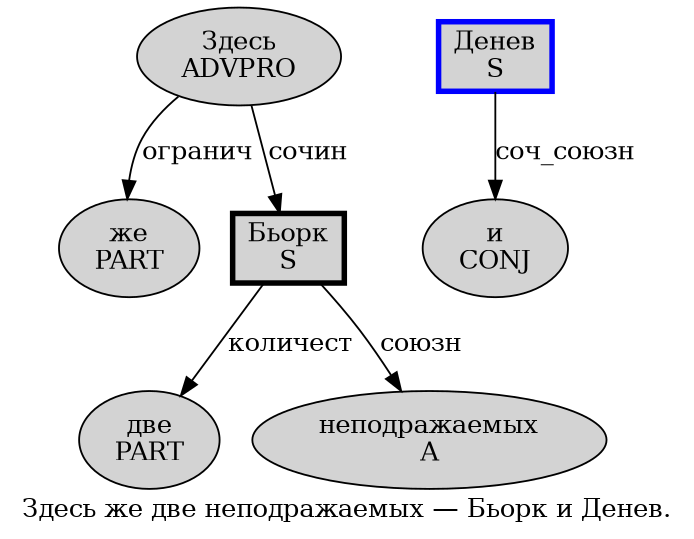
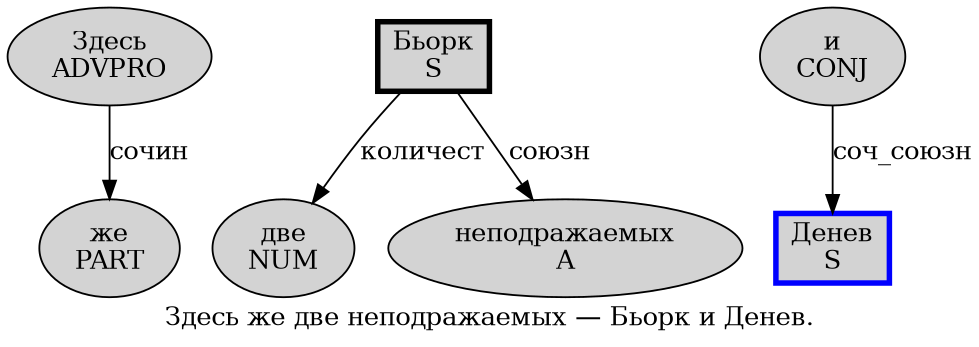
edge "Денев S" -> "и CONJ": reversed
edge "Здесь ADVPRO" -> "Бьорк S": removed, label "сочин"
edge "Здесь ADVPRO" -> "же PART": label "огранич" -> "сочин"
node "две PART": label "две PART" -> "две NUM"
